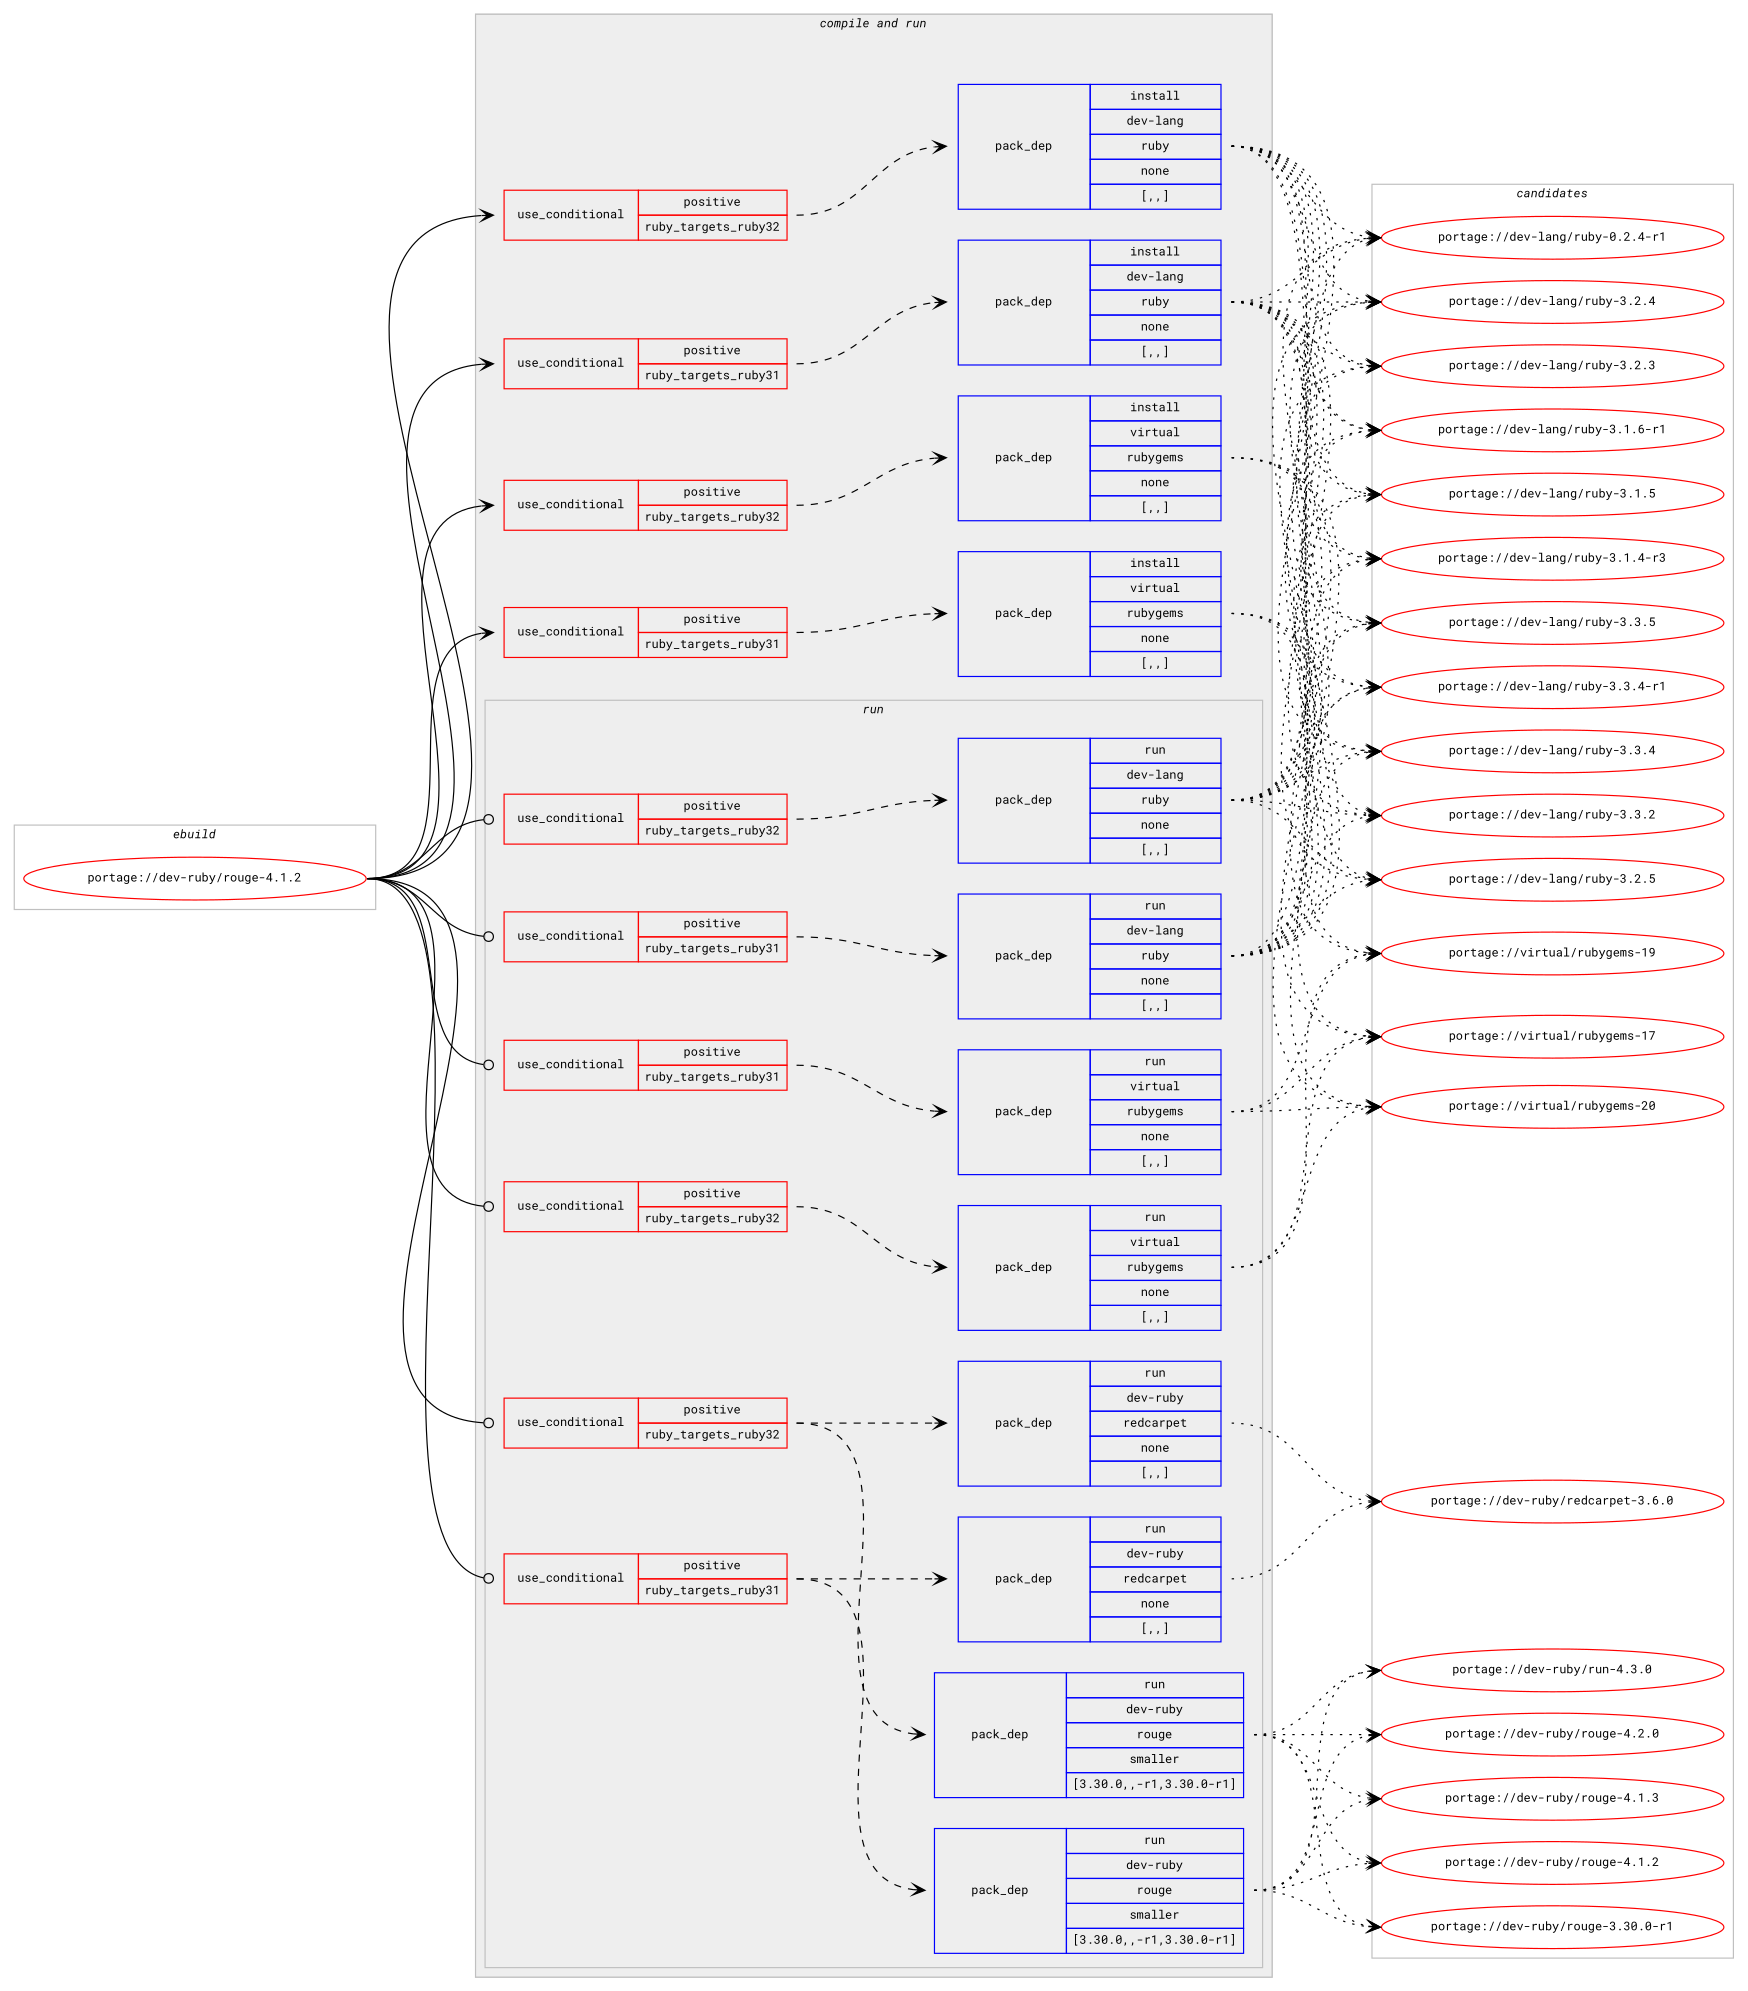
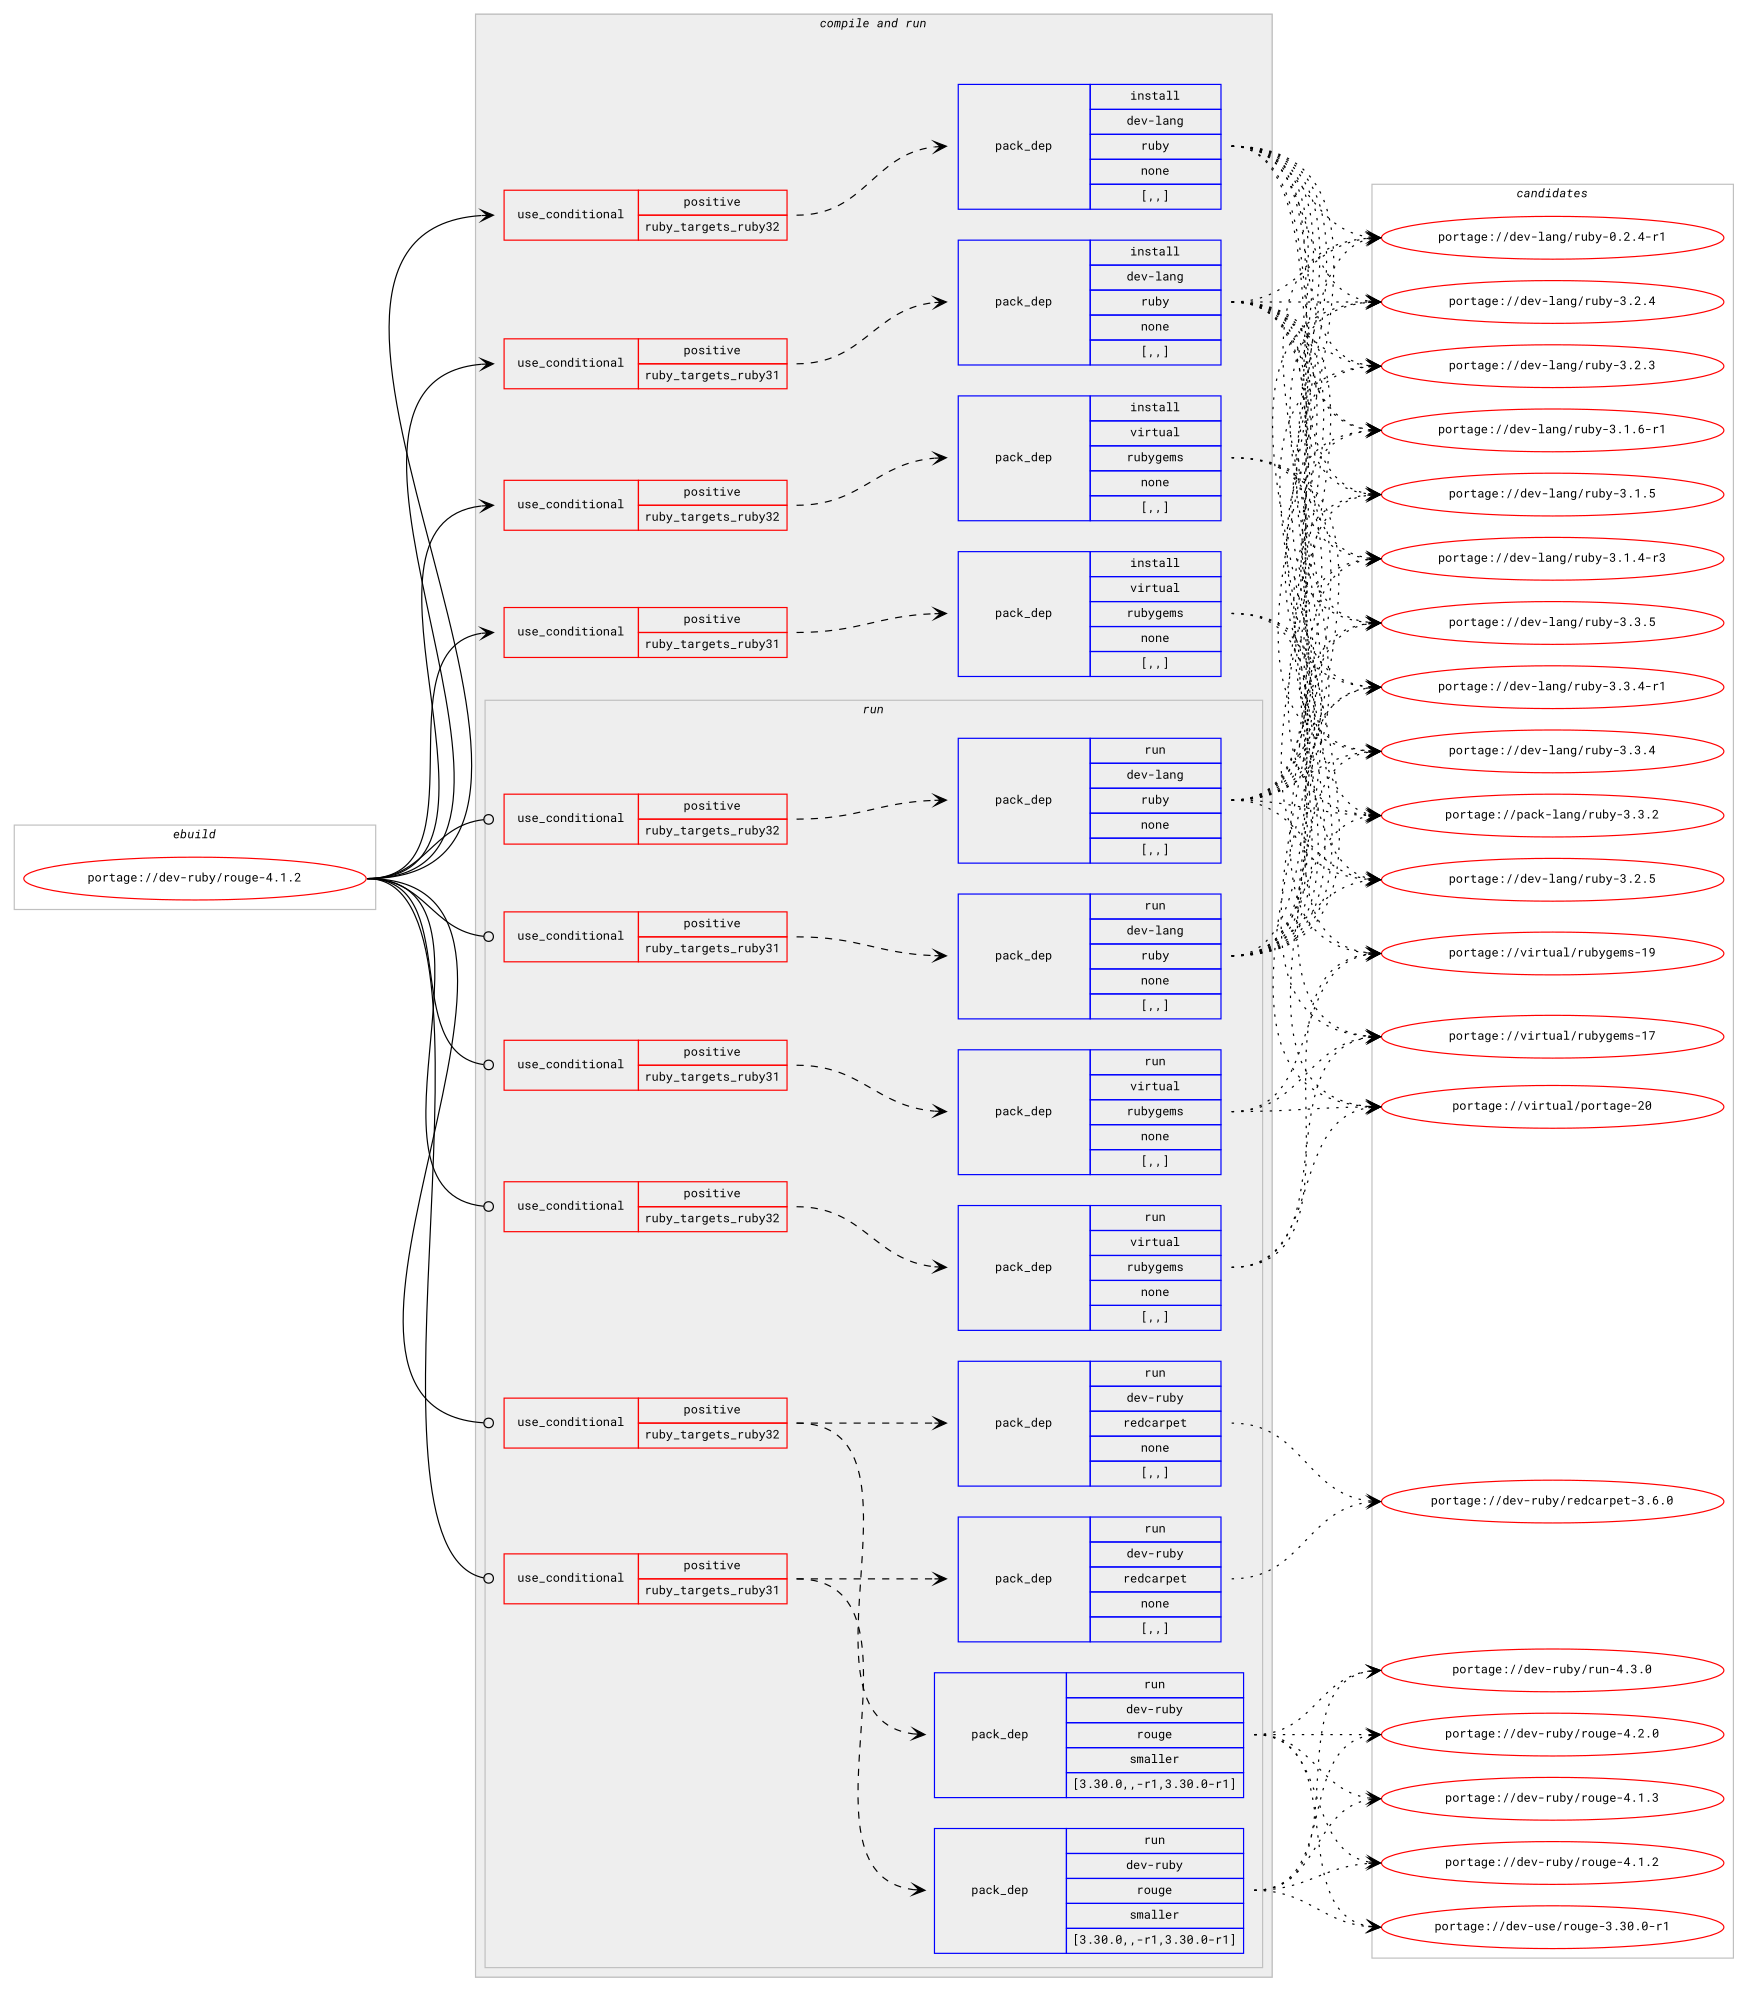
node "portage://dev-lang/ruby-3.3.2": label "portage://dev-lang/ruby-3.3.2" -> "portage://pack-lang/ruby-3.3.2"
node "portage://virtual/rubygems-20": label "portage://virtual/rubygems-20" -> "portage://virtual/portage-20"
node "portage://dev-ruby/rouge-3.30.0-r1": label "portage://dev-ruby/rouge-3.30.0-r1" -> "portage://dev-use/rouge-3.30.0-r1"
